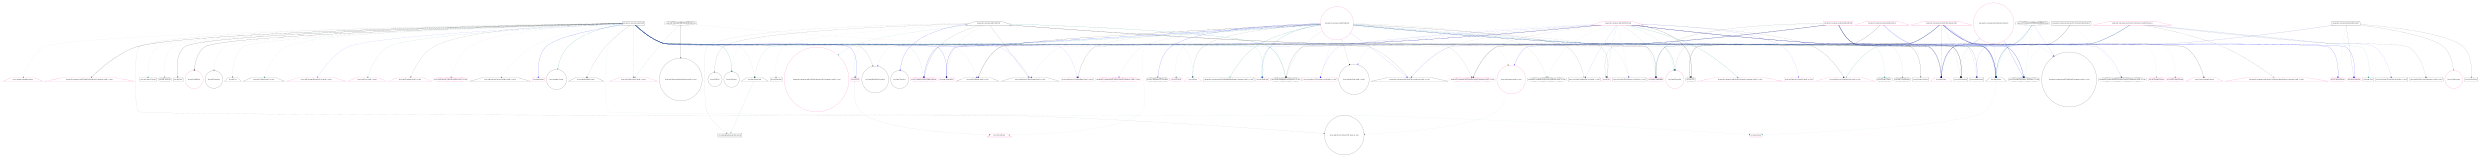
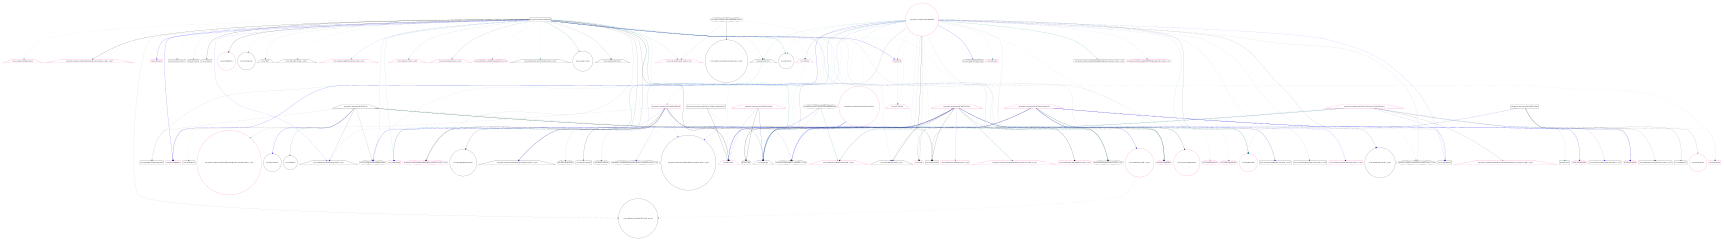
edge "org.apache.commons.mail.ImageHtmlEmail" -> "java.util.Map": reversed
node "java.io.UnsupportedEncodingException": color deeppink -> black
node "java.io.ByteArrayInputStream": shape trapezium -> circle
edge "java.lang.String" -> "java.lang.System": now "org.apache.commons.mail.EmailException" -> "java.lang.System"
